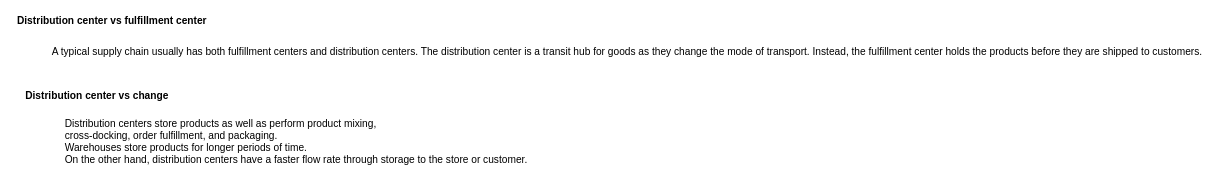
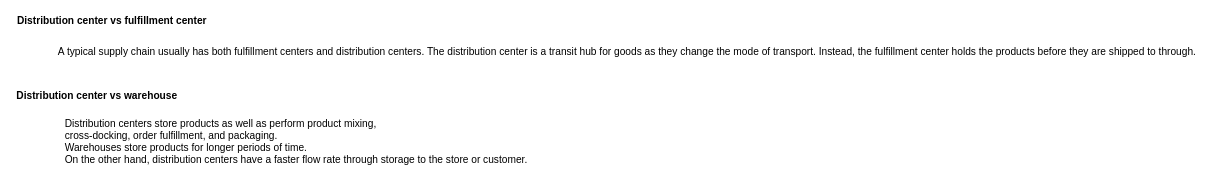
node "A typical supply chain usually has both fulfillment centers and distribution centers. The distribution center is a transit hub for goods as they change the mode of transport. Instead, the fulfillment center holds the products before they are shipped to customers.": label "A typical supply chain usually has both fulfillment centers and distribution centers. The distribution center is a transit hub for goods as they change the mode of transport. Instead, the fulfillment center holds the products before they are shipped to customers." -> "A typical supply chain usually has both fulfillment centers and distribution centers. The distribution center is a transit hub for goods as they change the mode of transport. Instead, the fulfillment center holds the products before they are shipped to through."
node "Distribution center vs change": label "Distribution center vs change" -> "Distribution center vs warehouse"
